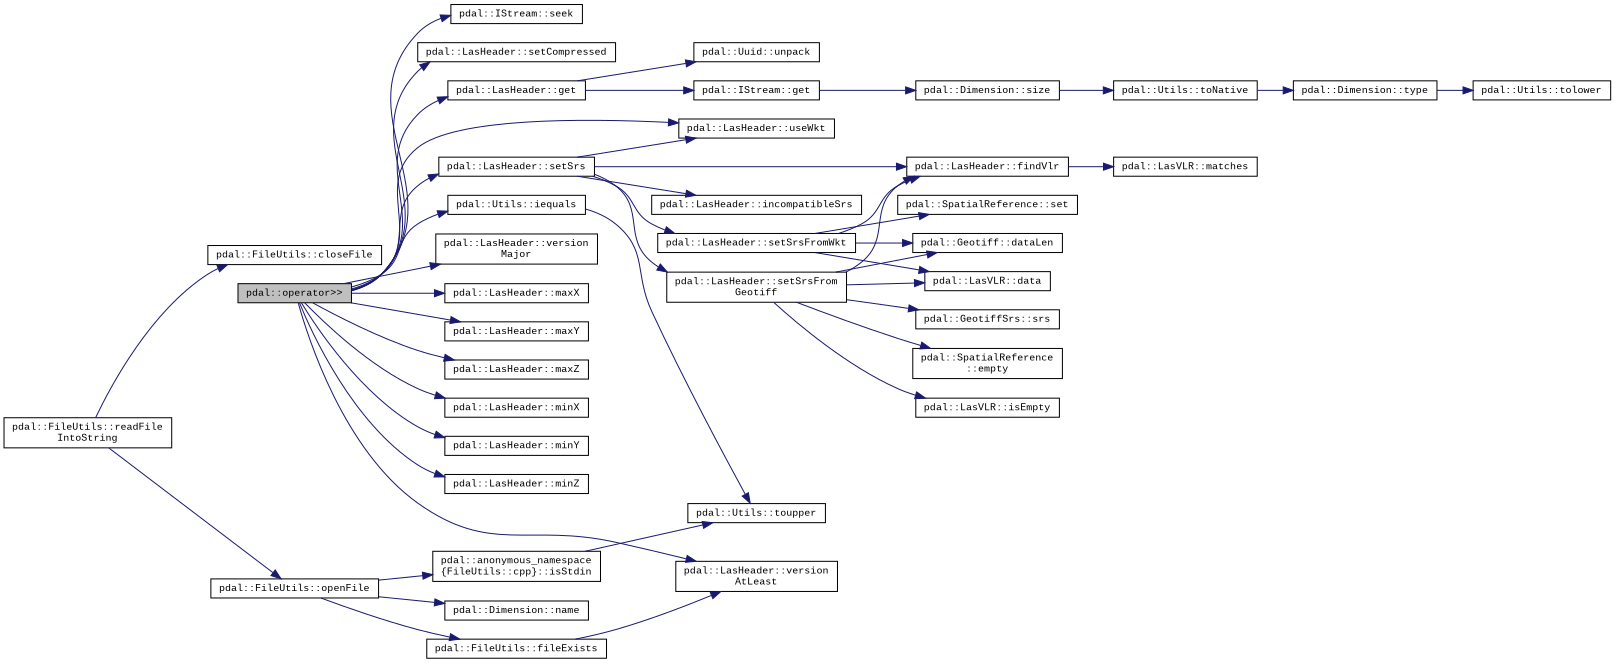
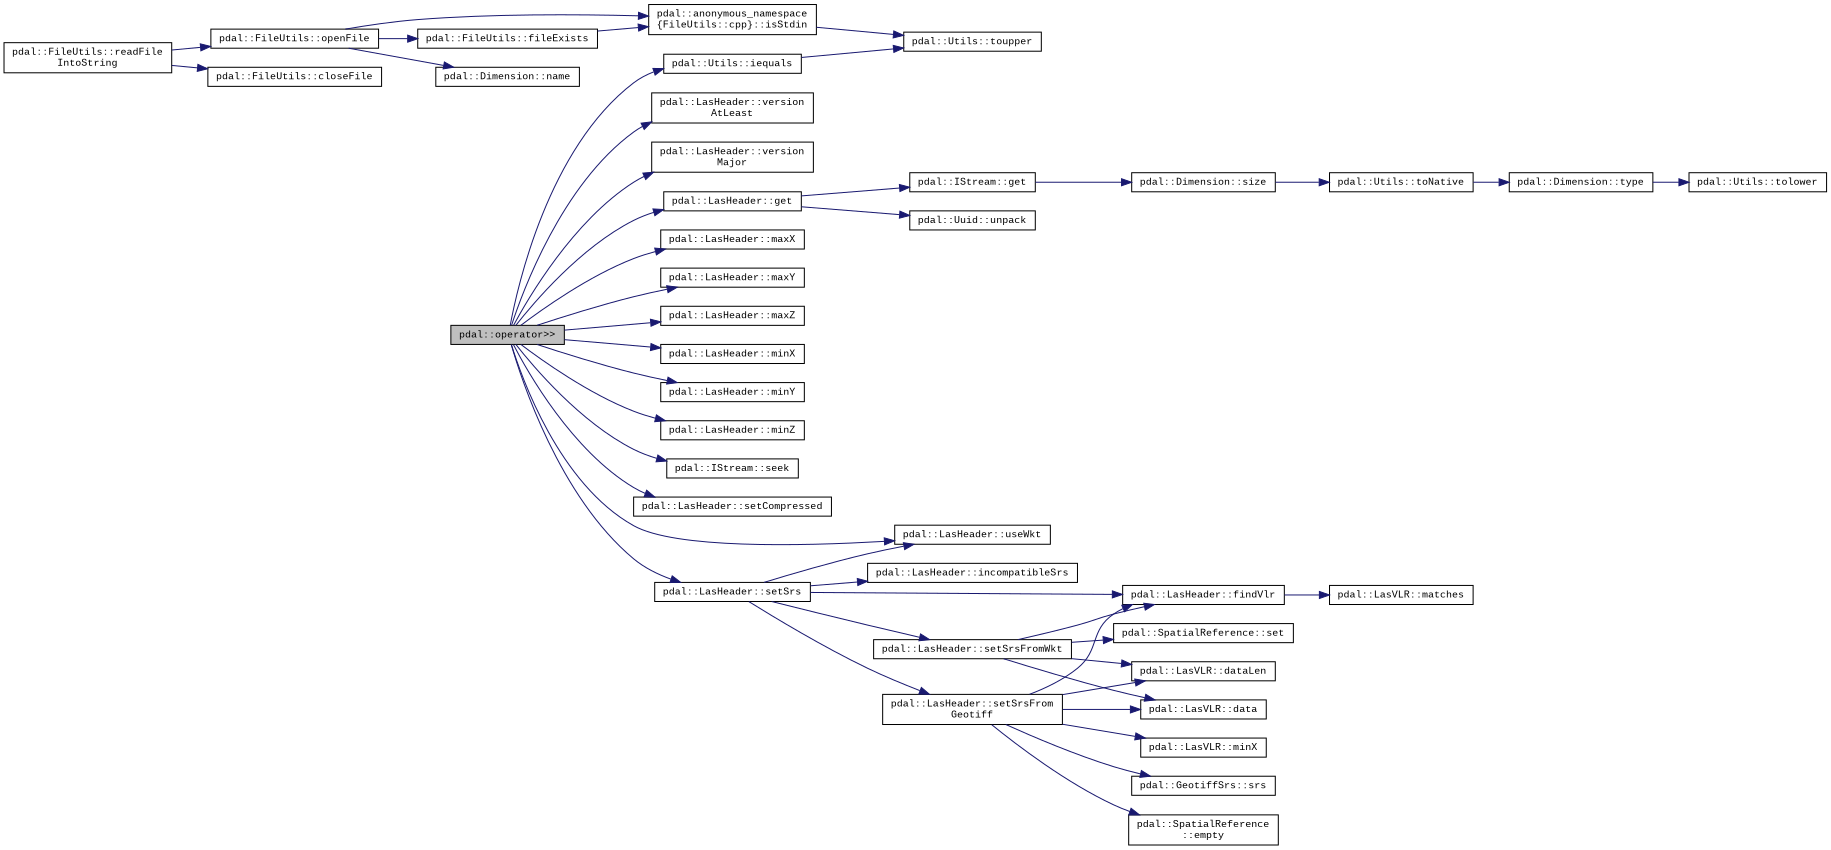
node "pdal::Geotiff::dataLen": label "pdal::Geotiff::dataLen" -> "pdal::LasVLR::dataLen"
node "pdal::LasVLR::isEmpty": label "pdal::LasVLR::isEmpty" -> "pdal::LasVLR::minX"
edge "pdal::FileUtils::fileExists" -> "pdal::LasHeader::version AtLeast": now "pdal::FileUtils::fileExists" -> "pdal::anonymous_namespace {FileUtils::cpp}::isStdin"
